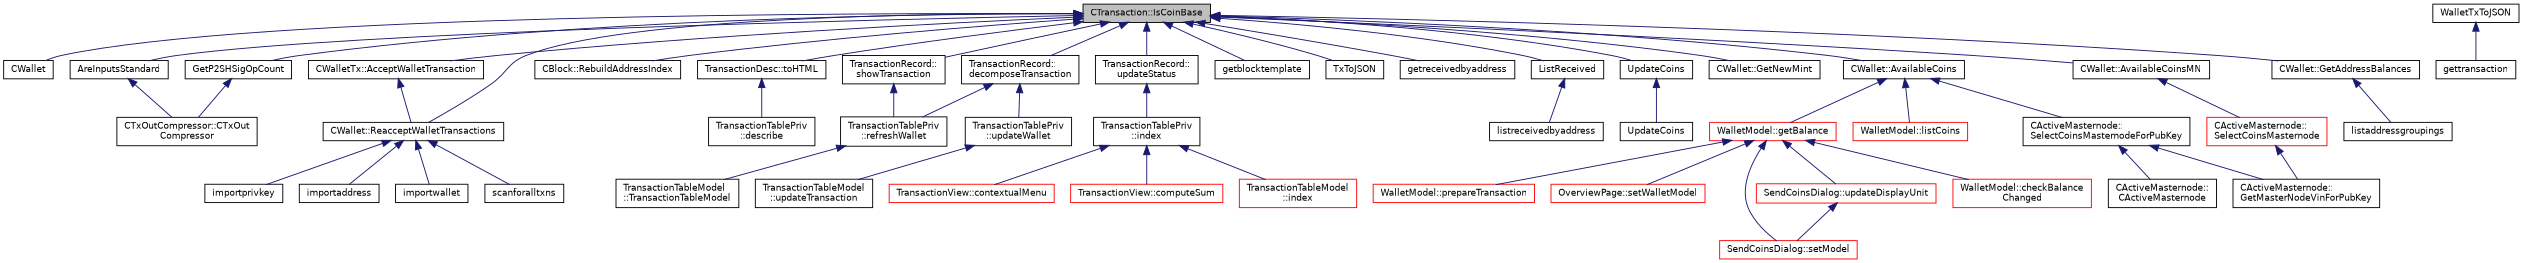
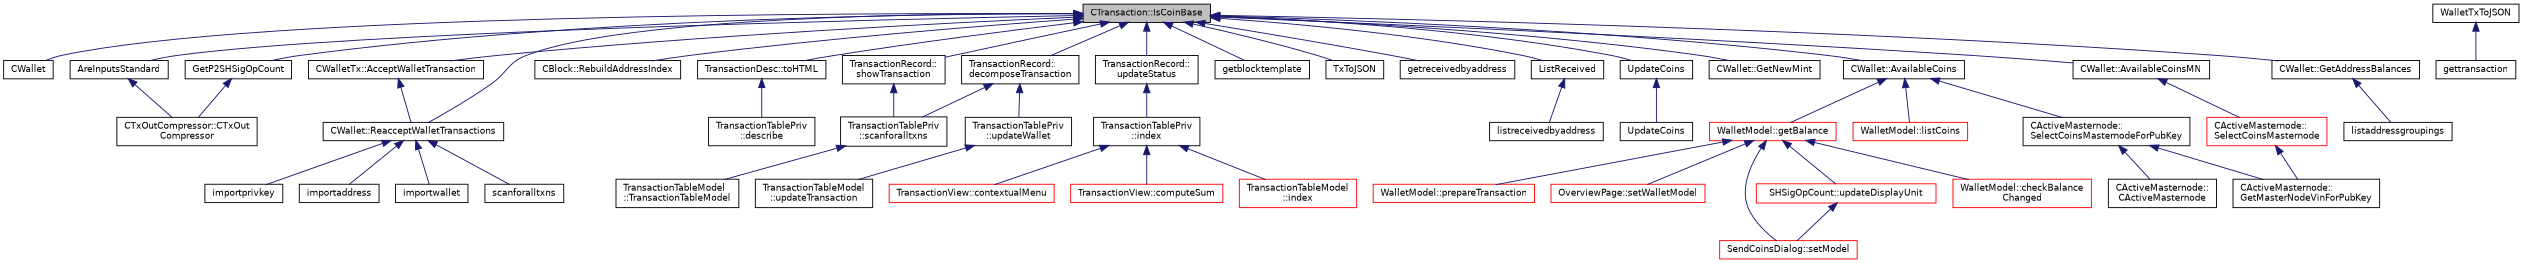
node "TransactionTablePriv ::refreshWallet": label "TransactionTablePriv ::refreshWallet" -> "TransactionTablePriv ::scanforalltxns"
node "SendCoinsDialog::updateDisplayUnit": label "SendCoinsDialog::updateDisplayUnit" -> "SHSigOpCount::updateDisplayUnit"
